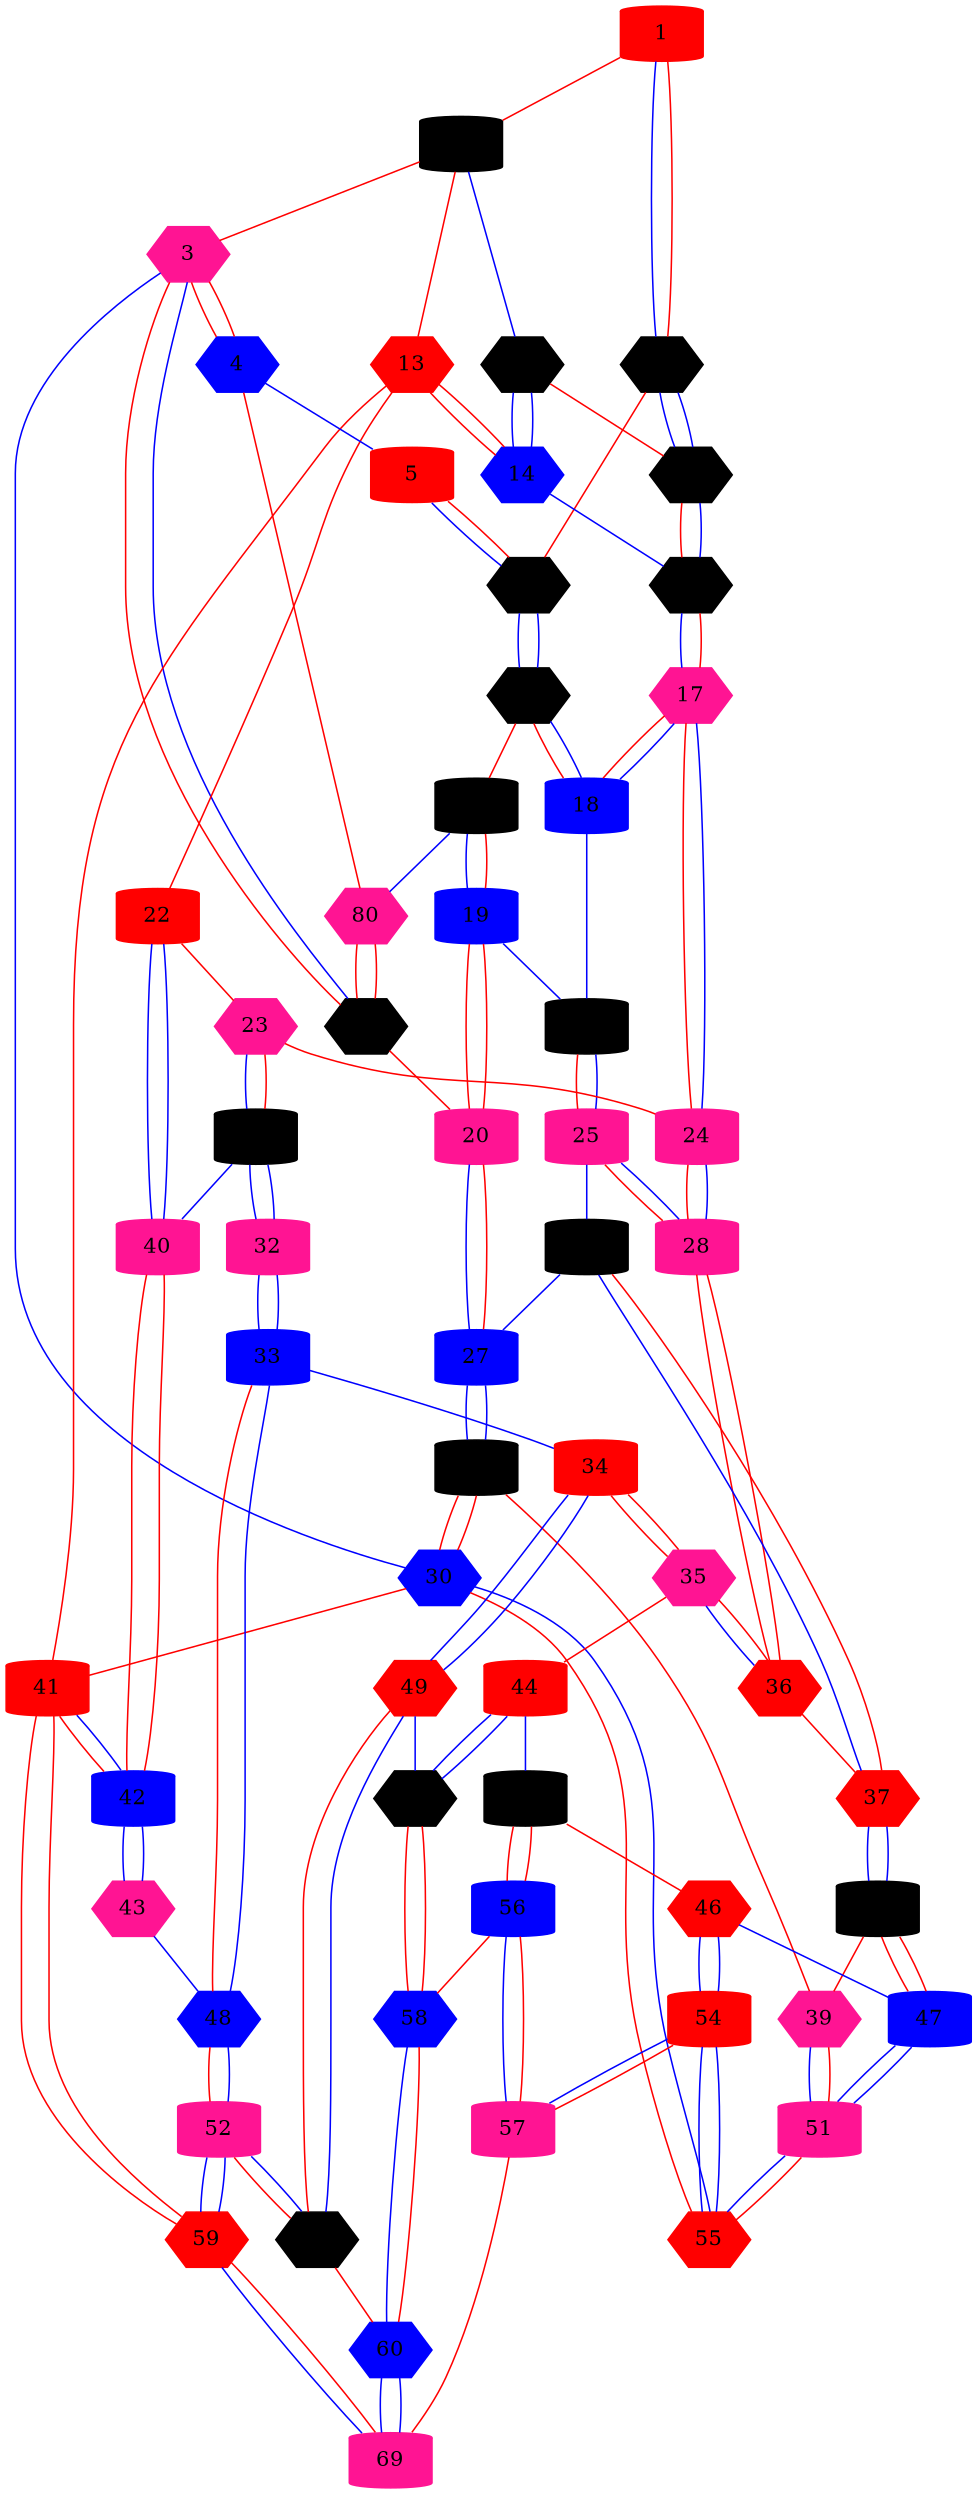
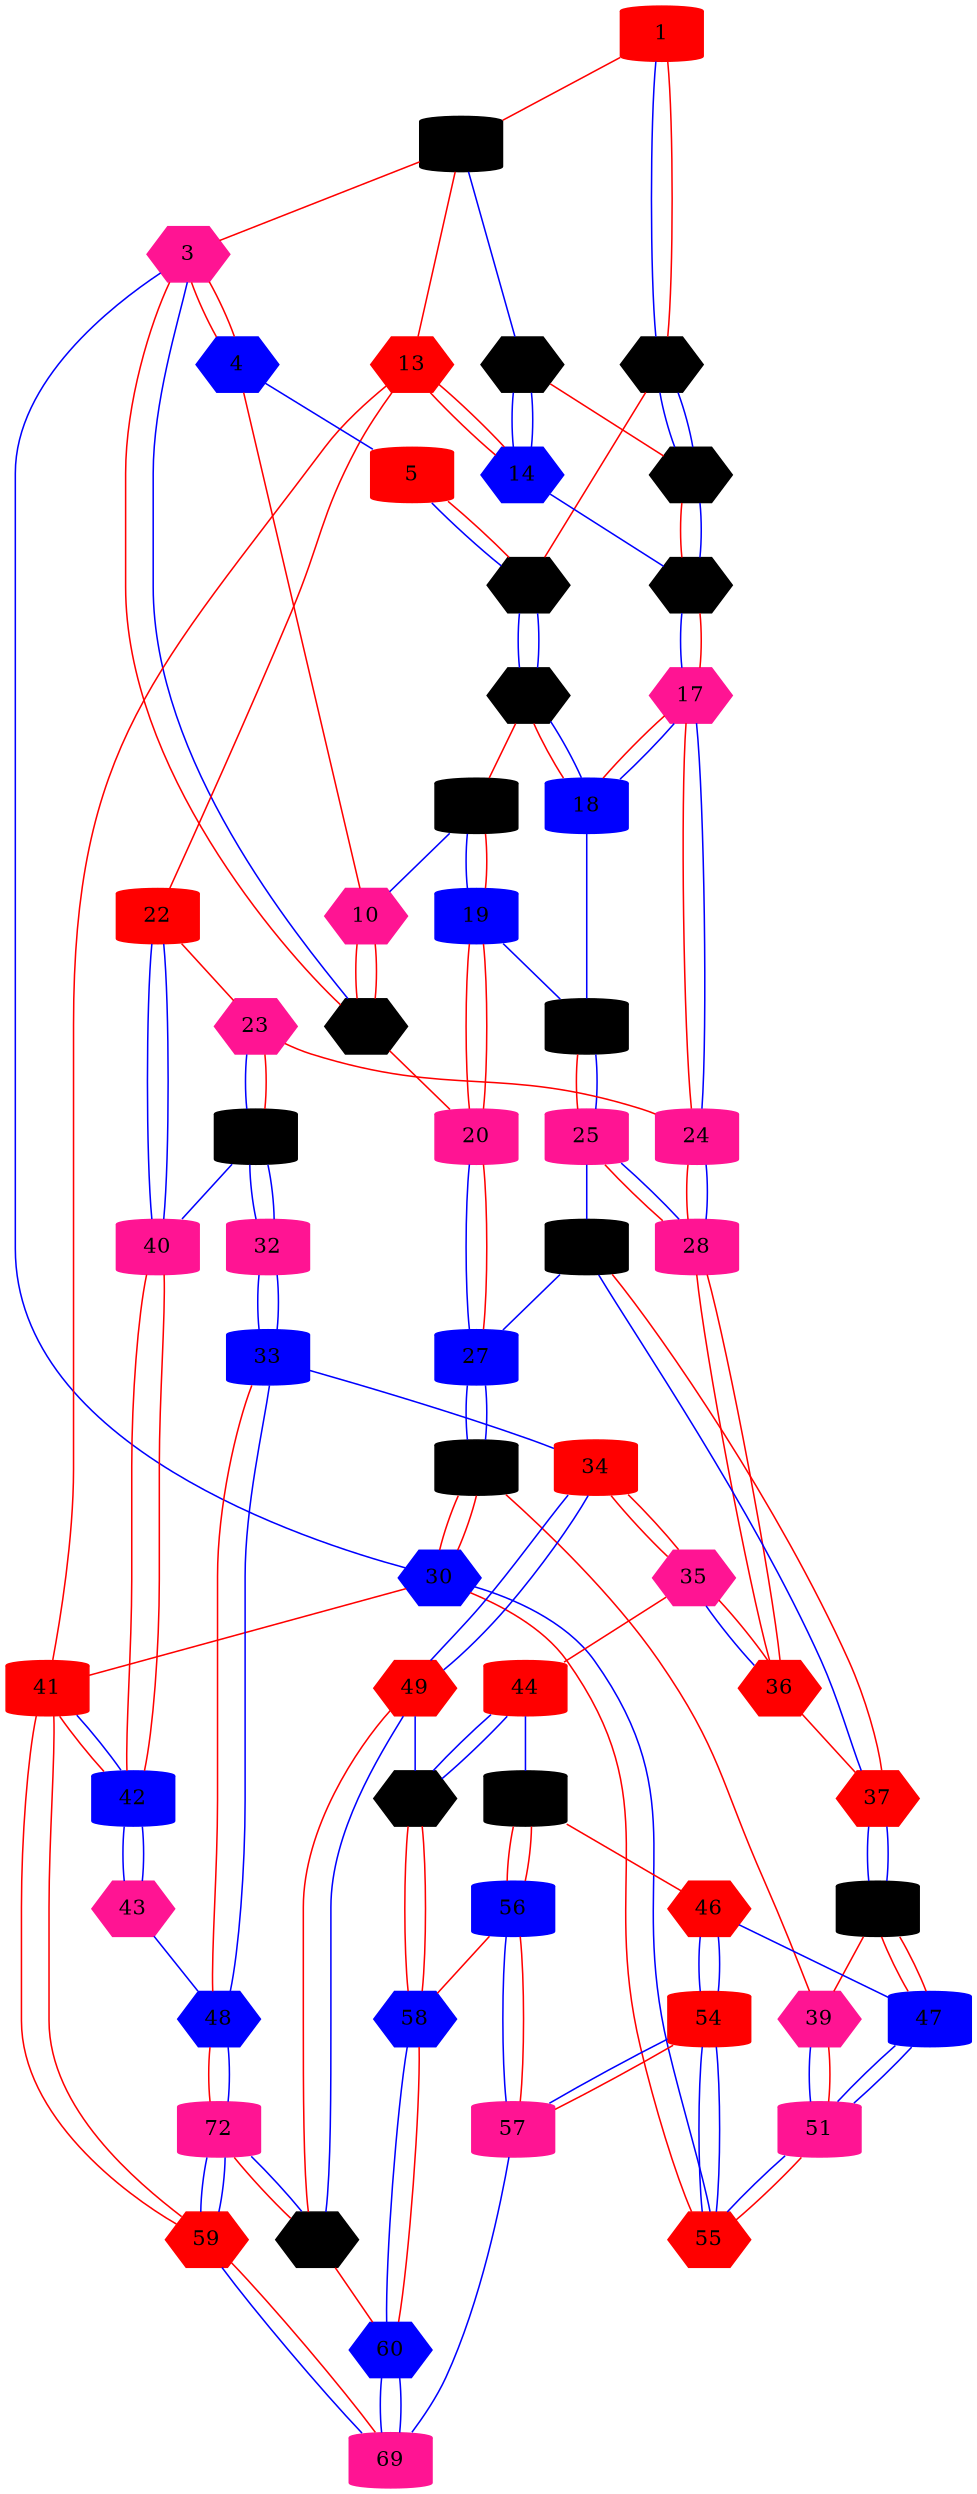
node "80": label "80" -> "10"
node "52": label "52" -> "72"
edge "57" -- "69": color red -> blue
